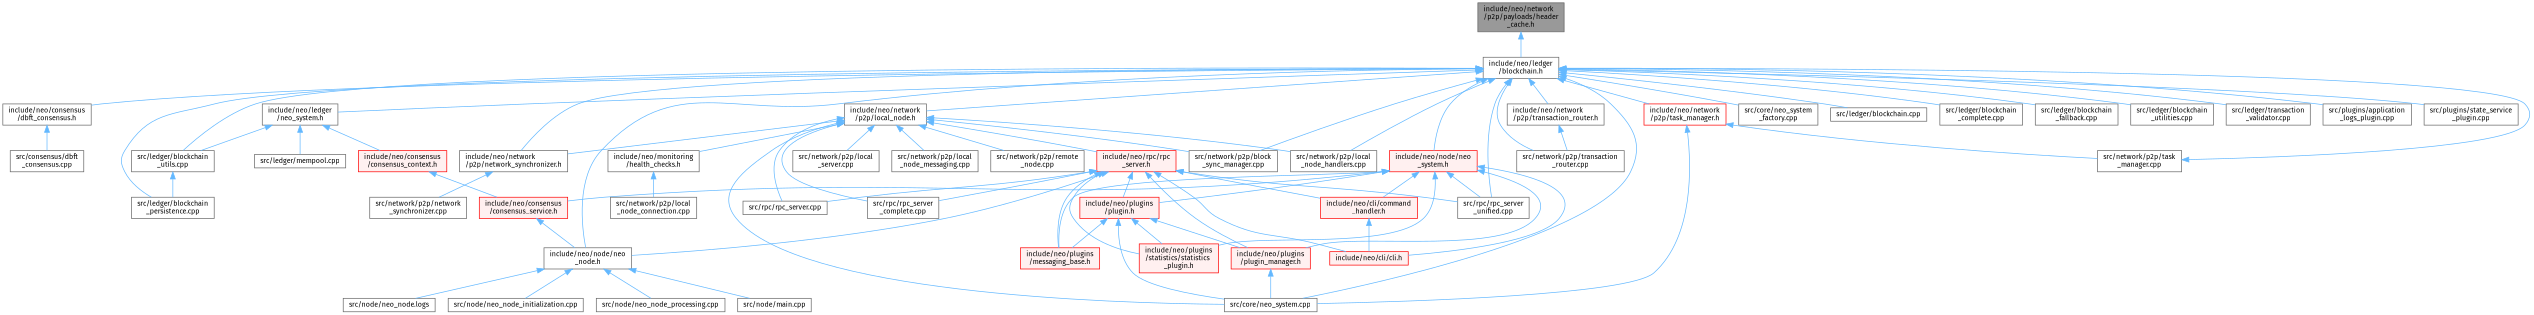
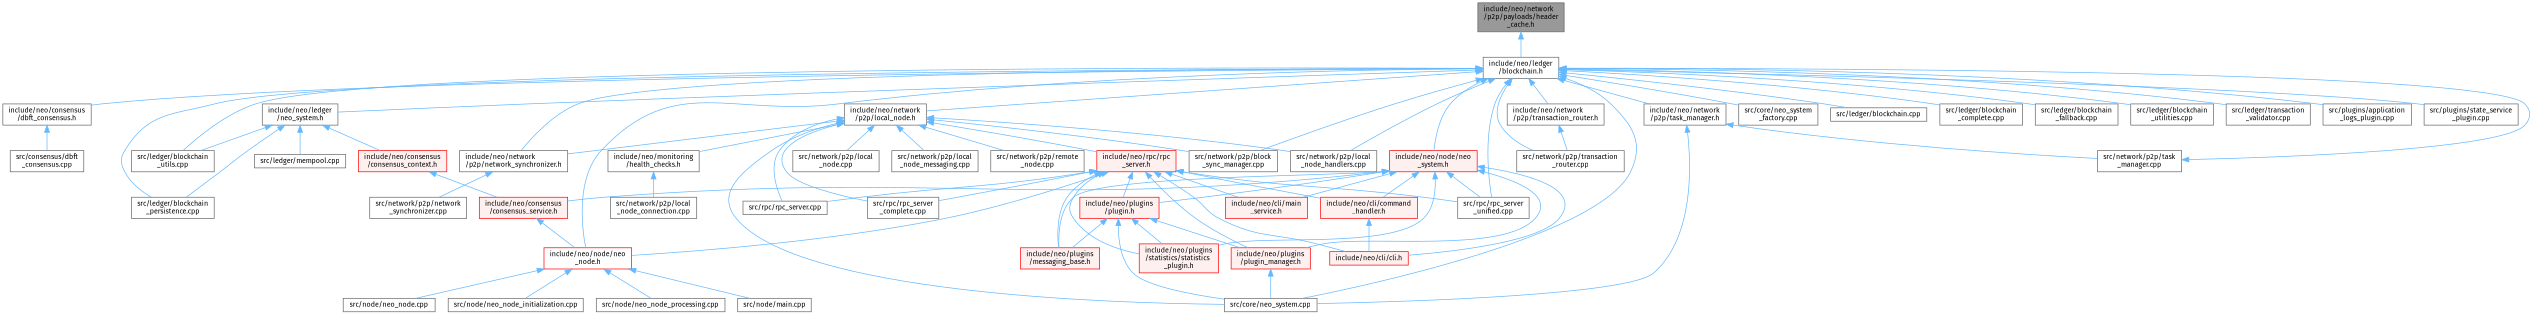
node "include/neo/network /p2p/task_manager.h": color red -> grey40
node "src/network/p2p/local _server.cpp": label "src/network/p2p/local _server.cpp" -> "src/network/p2p/local _node.cpp"
edge "src/ledger/blockchain _persistence.cpp" -> "src/ledger/blockchain _utils.cpp": now "src/ledger/blockchain _persistence.cpp" -> "include/neo/ledger /neo_system.h"
node "include/neo/cli/main _service.h": added
node "include/neo/node/neo _node.h": color grey40 -> red
node "src/node/neo_node.logs": label "src/node/neo_node.logs" -> "src/node/neo_node.cpp"
